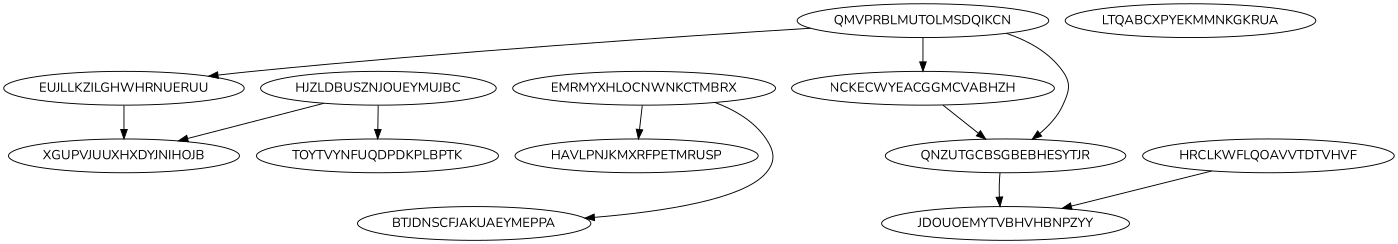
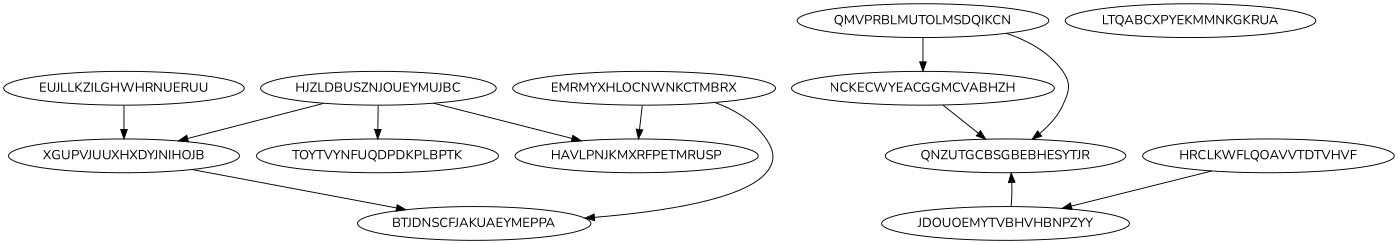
edge "QMVPRBLMUTOLMSDQIKCN" -> "EUJLLKZILGHWHRNUERUU": removed
edge "HJZLDBUSZNJOUEYMUJBC" -> "HAVLPNJKMXRFPETMRUSP": added
edge "QNZUTGCBSGBEBHESYTJR" -> "JDOUOEMYTVBHVHBNPZYY": reversed
edge "XGUPVJUUXHXDYJNIHOJB" -> "BTJDNSCFJAKUAEYMEPPA": added
